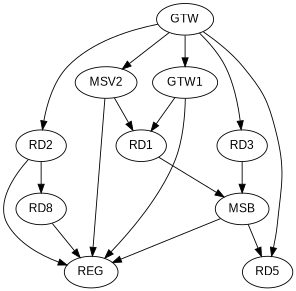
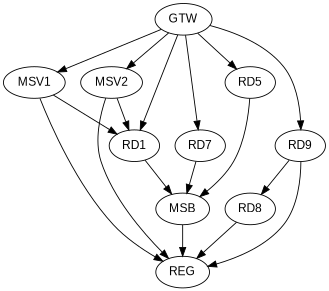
edge "GTW" -> "RD1": added
node "GTW1": label "GTW1" -> "MSV1"
node "RD2": label "RD2" -> "RD9"
node "RD3": label "RD3" -> "RD7"
edge "MSB" -> "RD5": reversed
